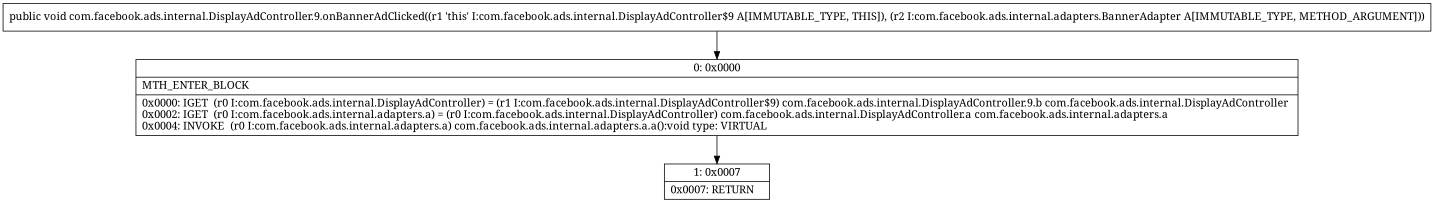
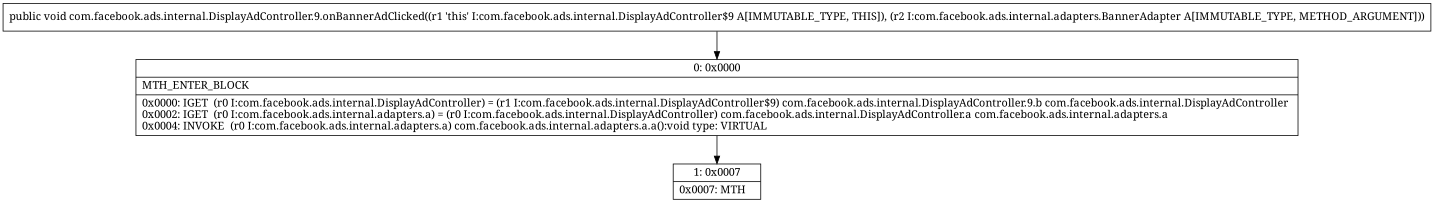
node "1: 0x0007": text "0x0007: RETURN" -> "0x0007: MTH"
